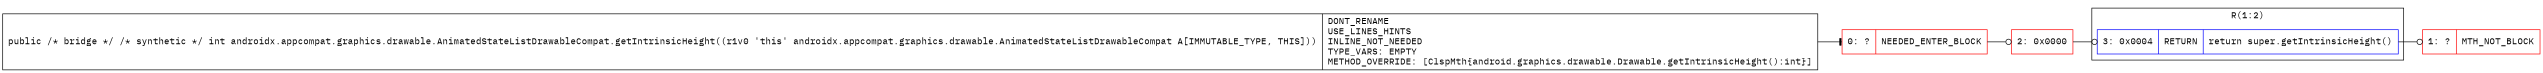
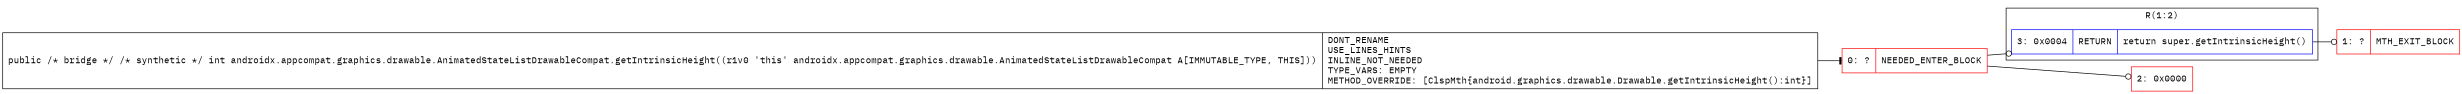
edge "2: 0x0000" -> "3: 0x0004": now "0: ?" -> "3: 0x0004"
node "1: ?": text "MTH_NOT_BLOCK" -> "MTH_EXIT_BLOCK"
